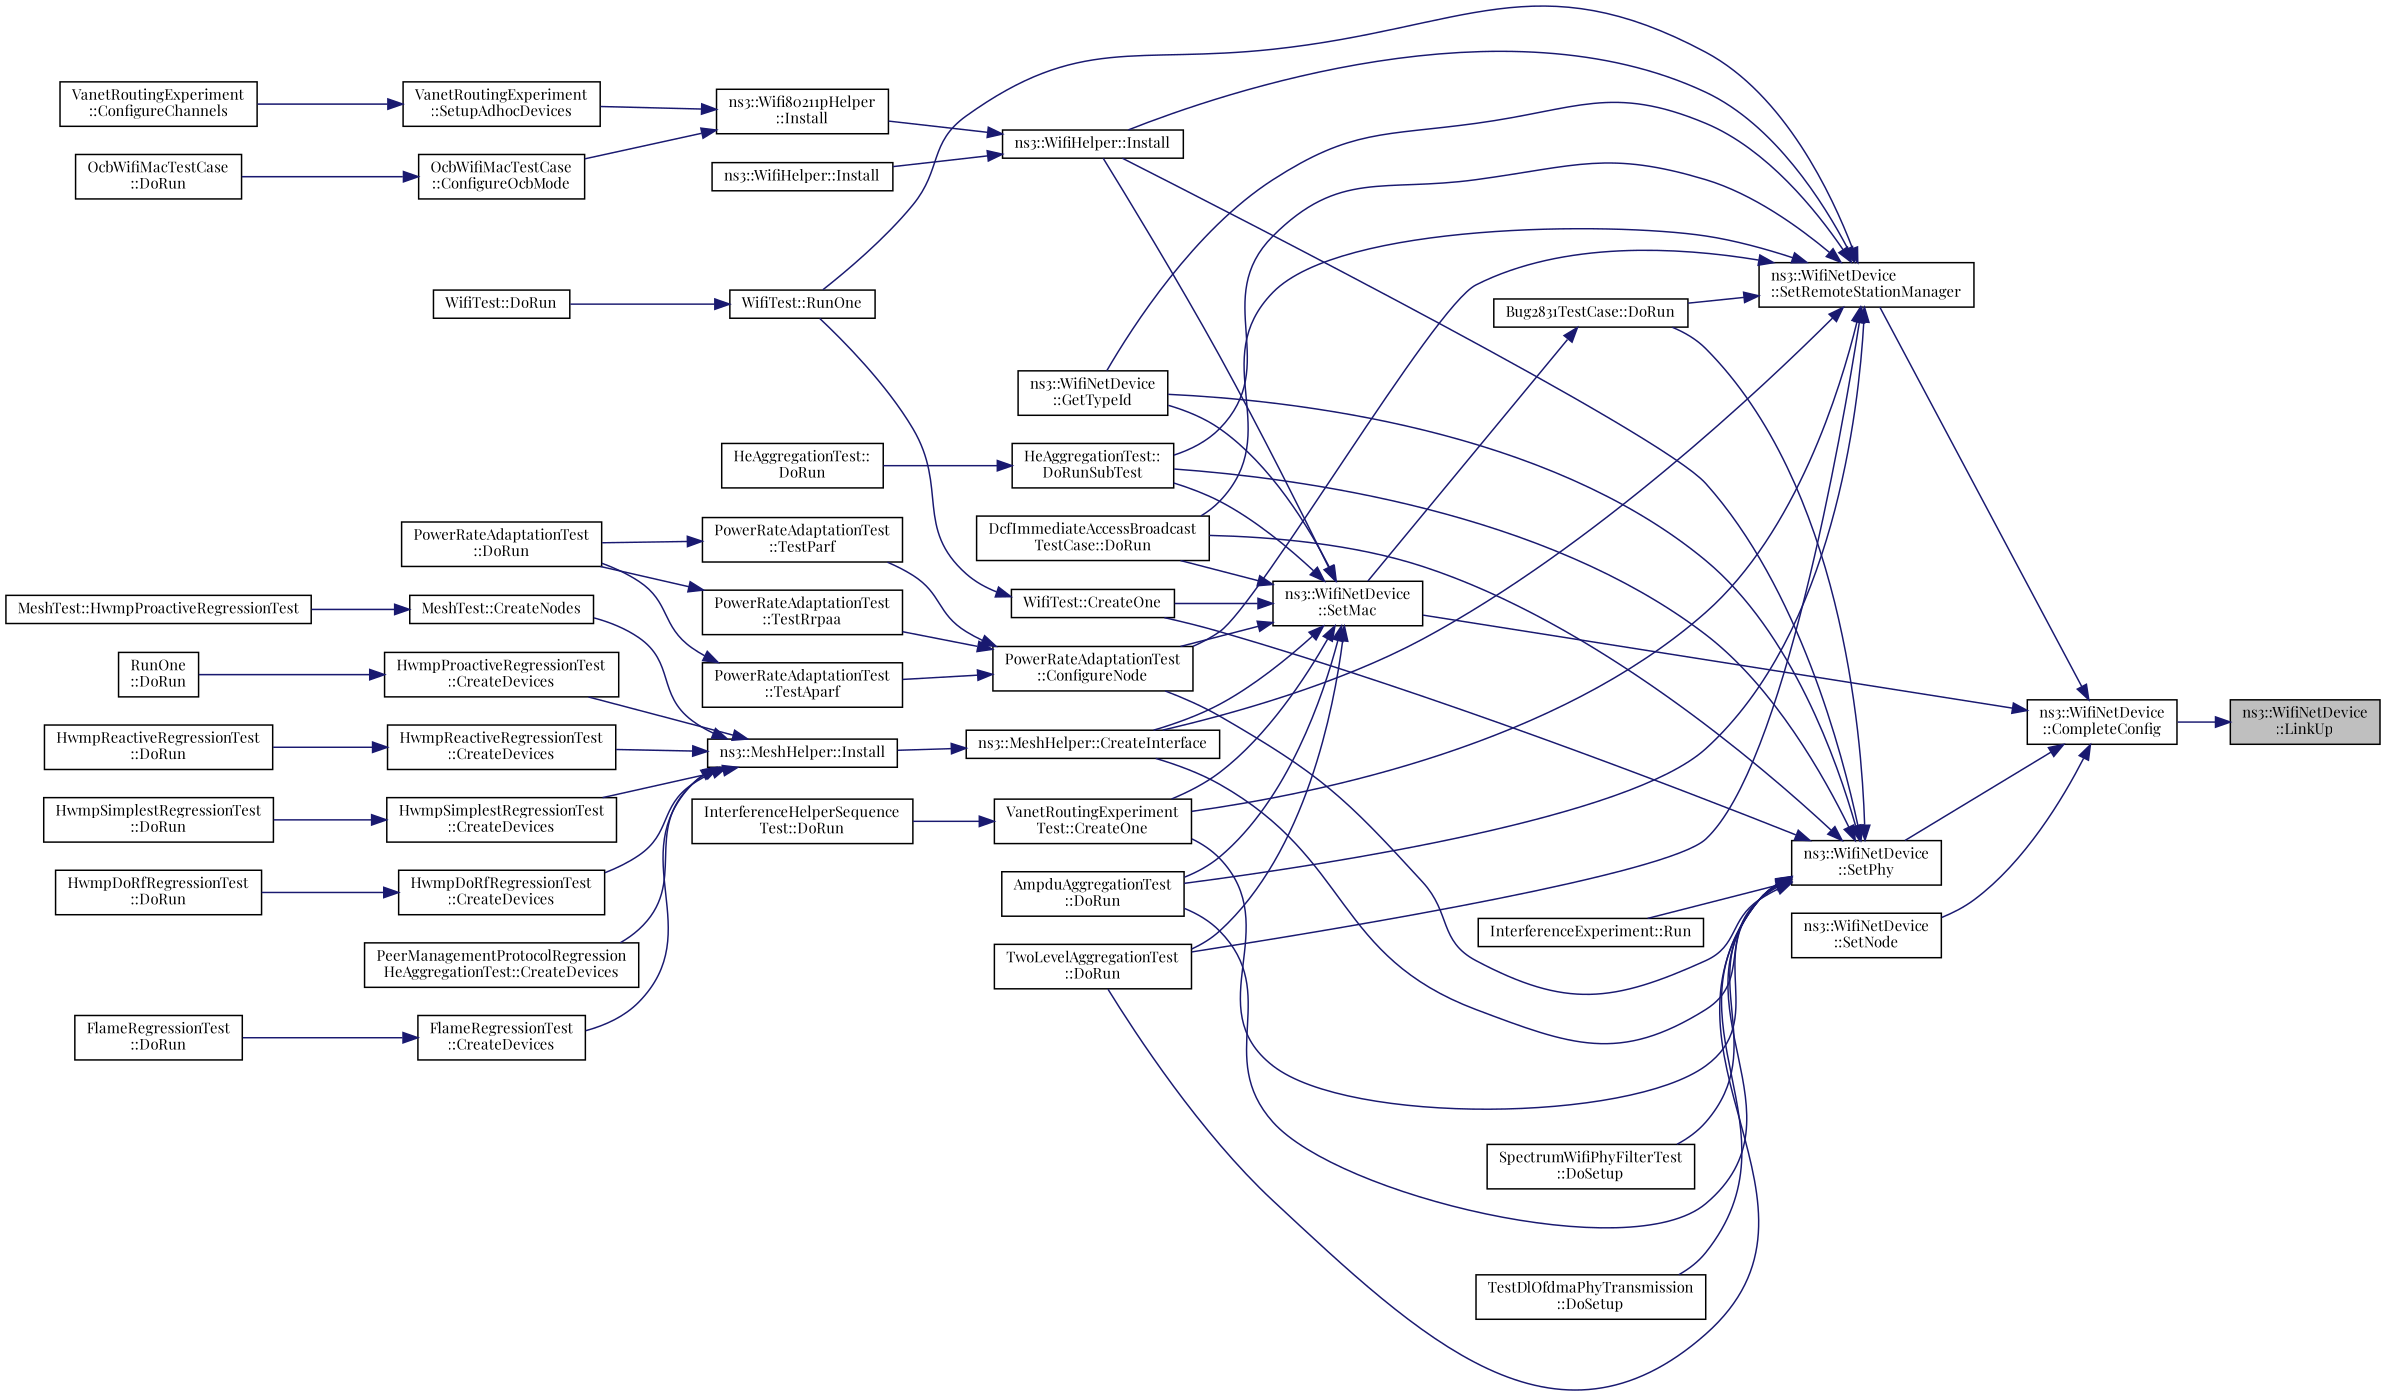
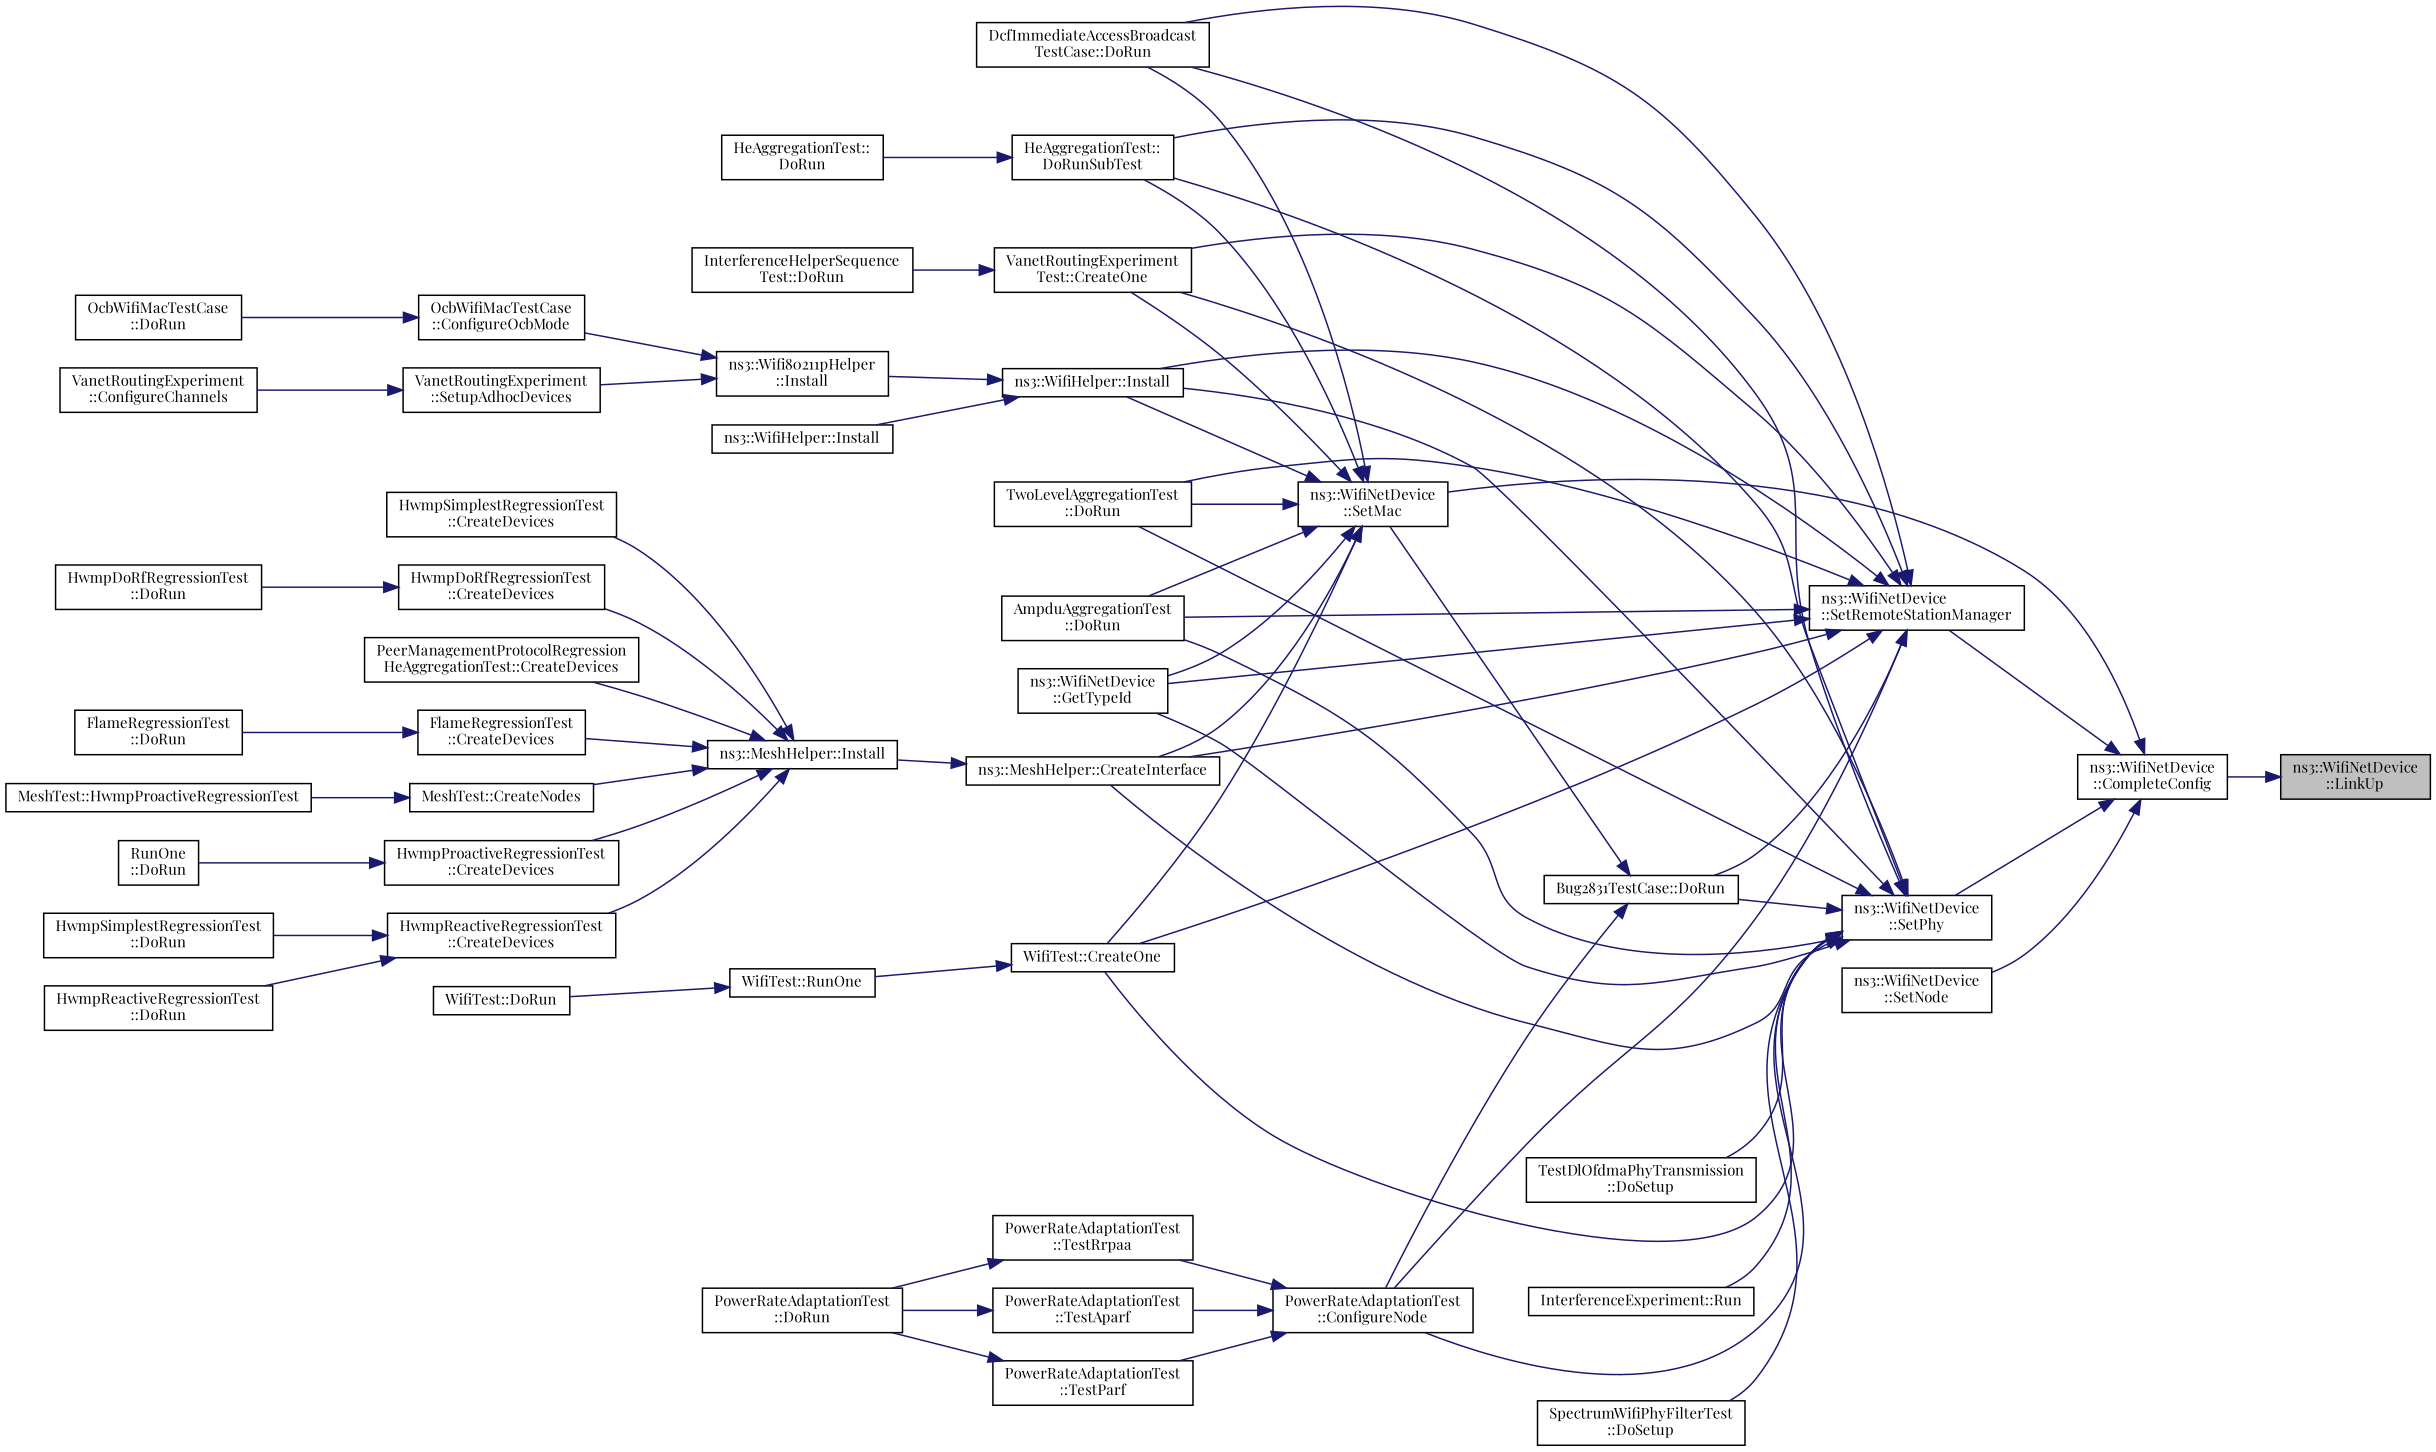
edge "WifiTest::RunOne" -> "ns3::WifiNetDevice ::SetRemoteStationManager": now "WifiTest::CreateOne" -> "ns3::WifiNetDevice ::SetRemoteStationManager"
edge "PowerRateAdaptationTest ::ConfigureNode" -> "ns3::WifiNetDevice ::SetMac": now "PowerRateAdaptationTest ::ConfigureNode" -> "Bug2831TestCase::DoRun"
edge "HwmpSimplestRegressionTest ::DoRun" -> "HwmpSimplestRegressionTest ::CreateDevices": now "HwmpSimplestRegressionTest ::DoRun" -> "HwmpReactiveRegressionTest ::CreateDevices"
